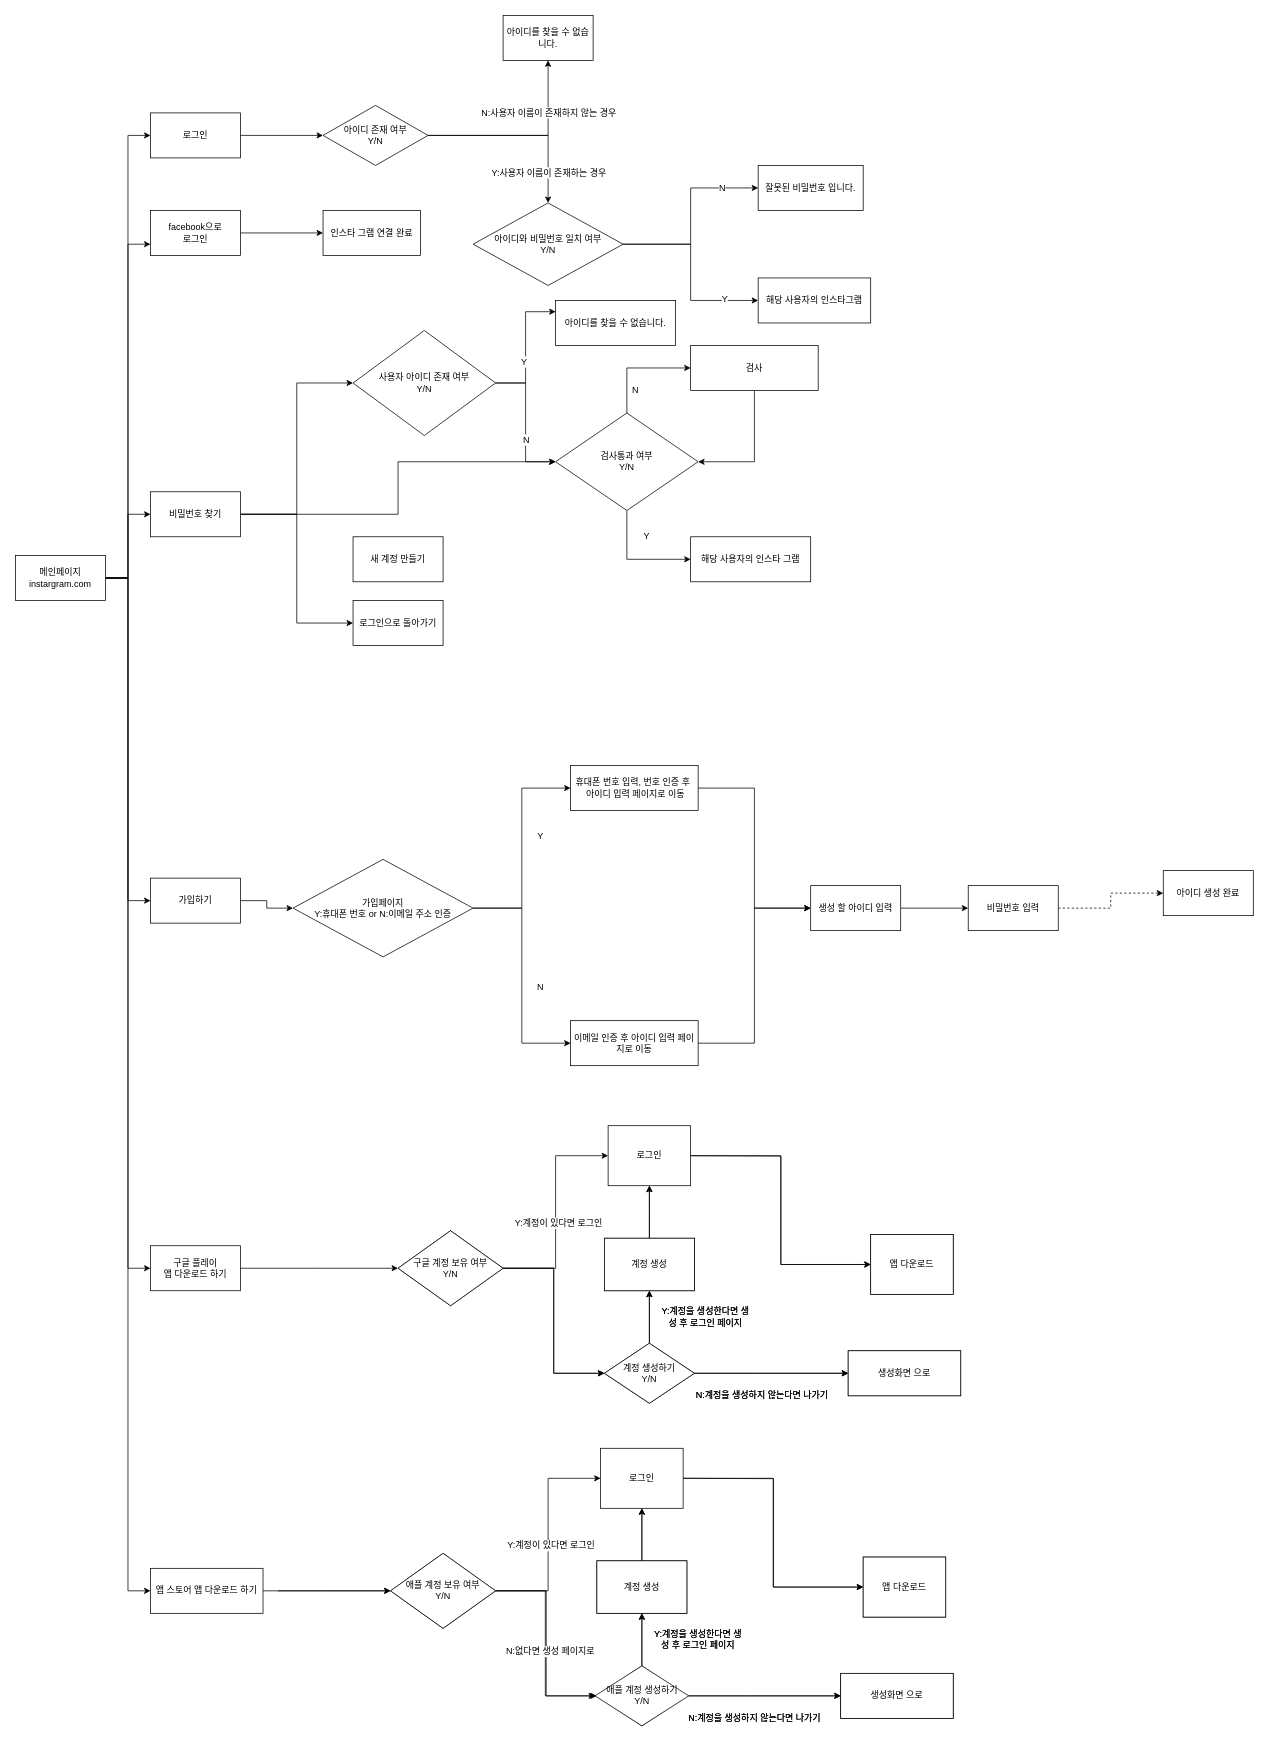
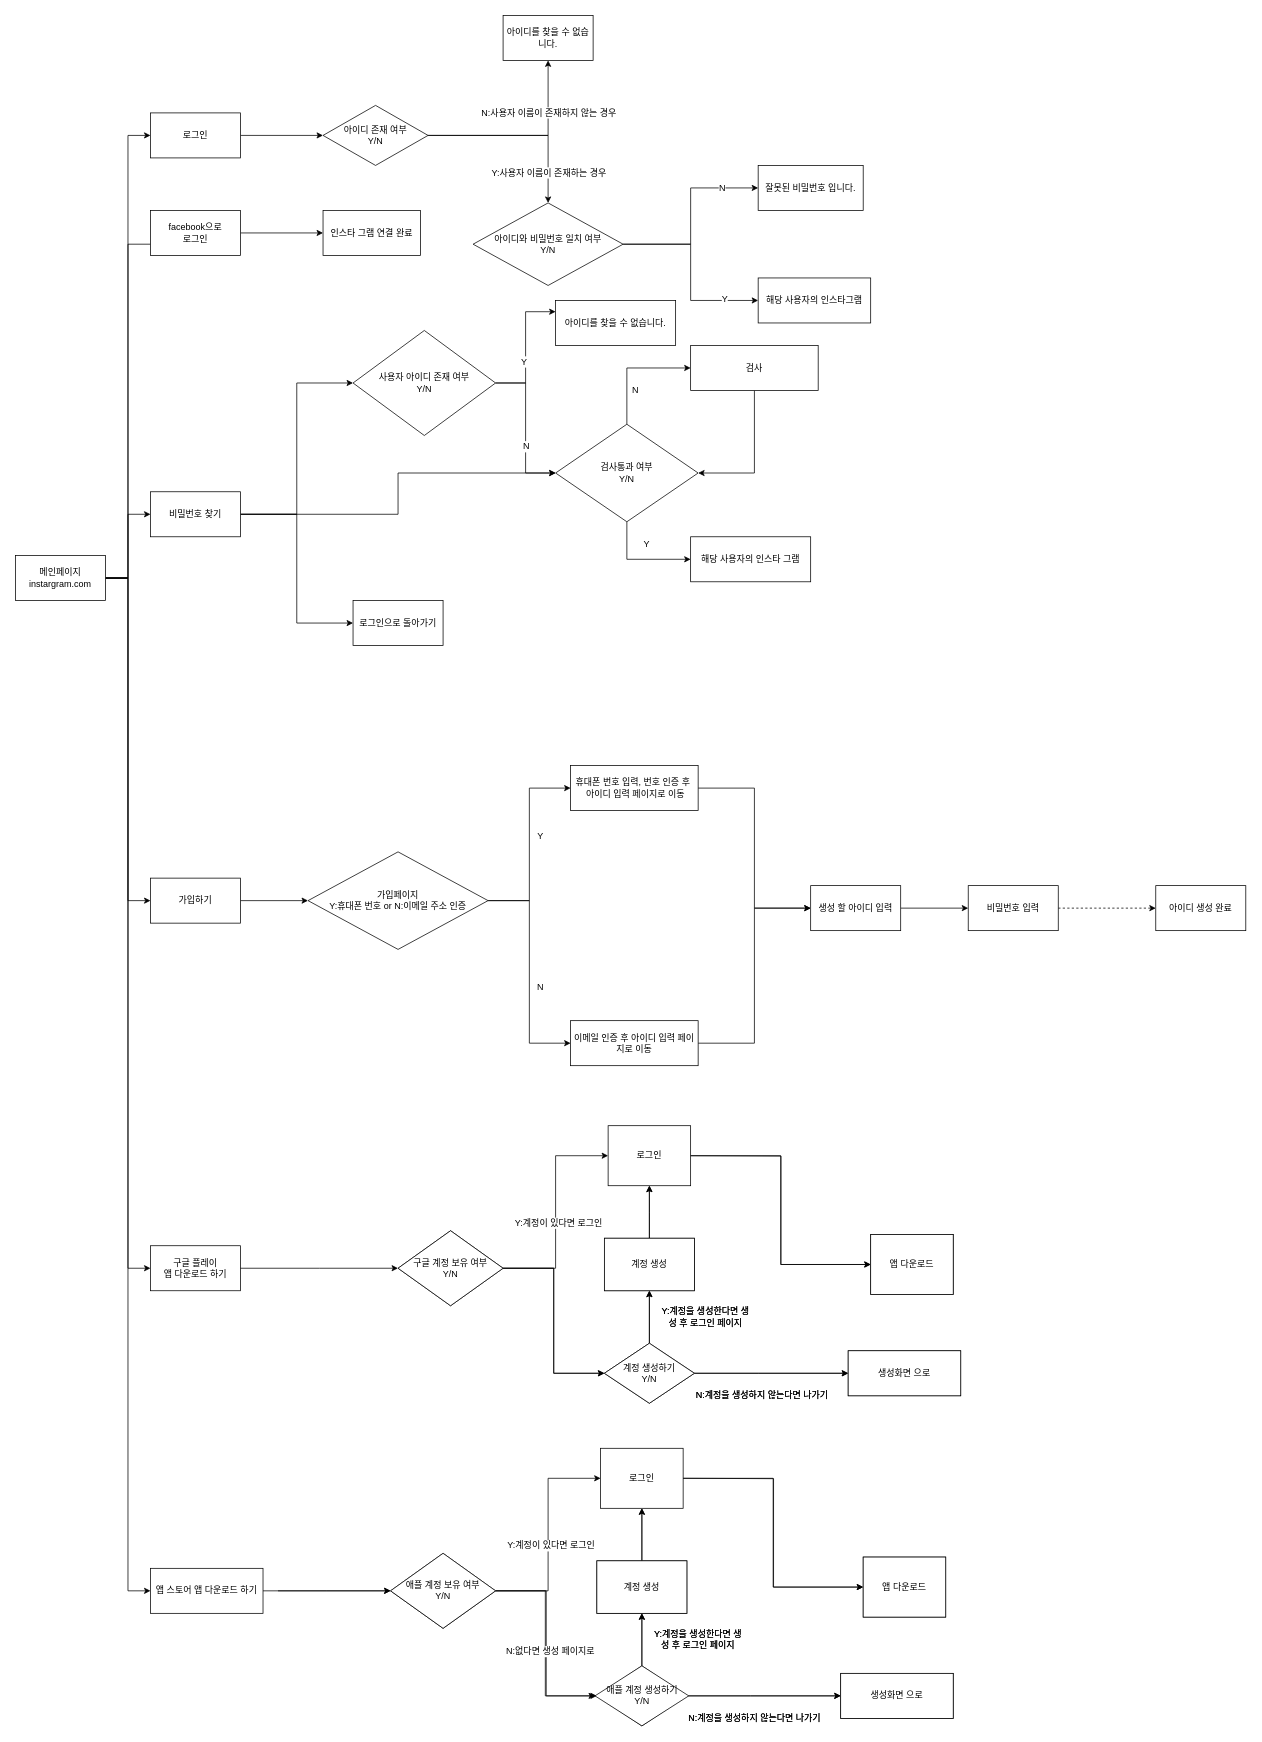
edge "메인페이지 instargram.com" -> "facebook으로 로그인": arrowhead classic -> none
node "검사통과 여부 Y/N": moved (627, 462) -> (627, 473)
node "새 계정 만들기": removed
node "아이디 생성 완료": moved (1208, 893) -> (1200, 908)
node "가입페이지 Y:휴대폰 번호 or N:이메일 주소 인증": moved (383, 908) -> (398, 900)
